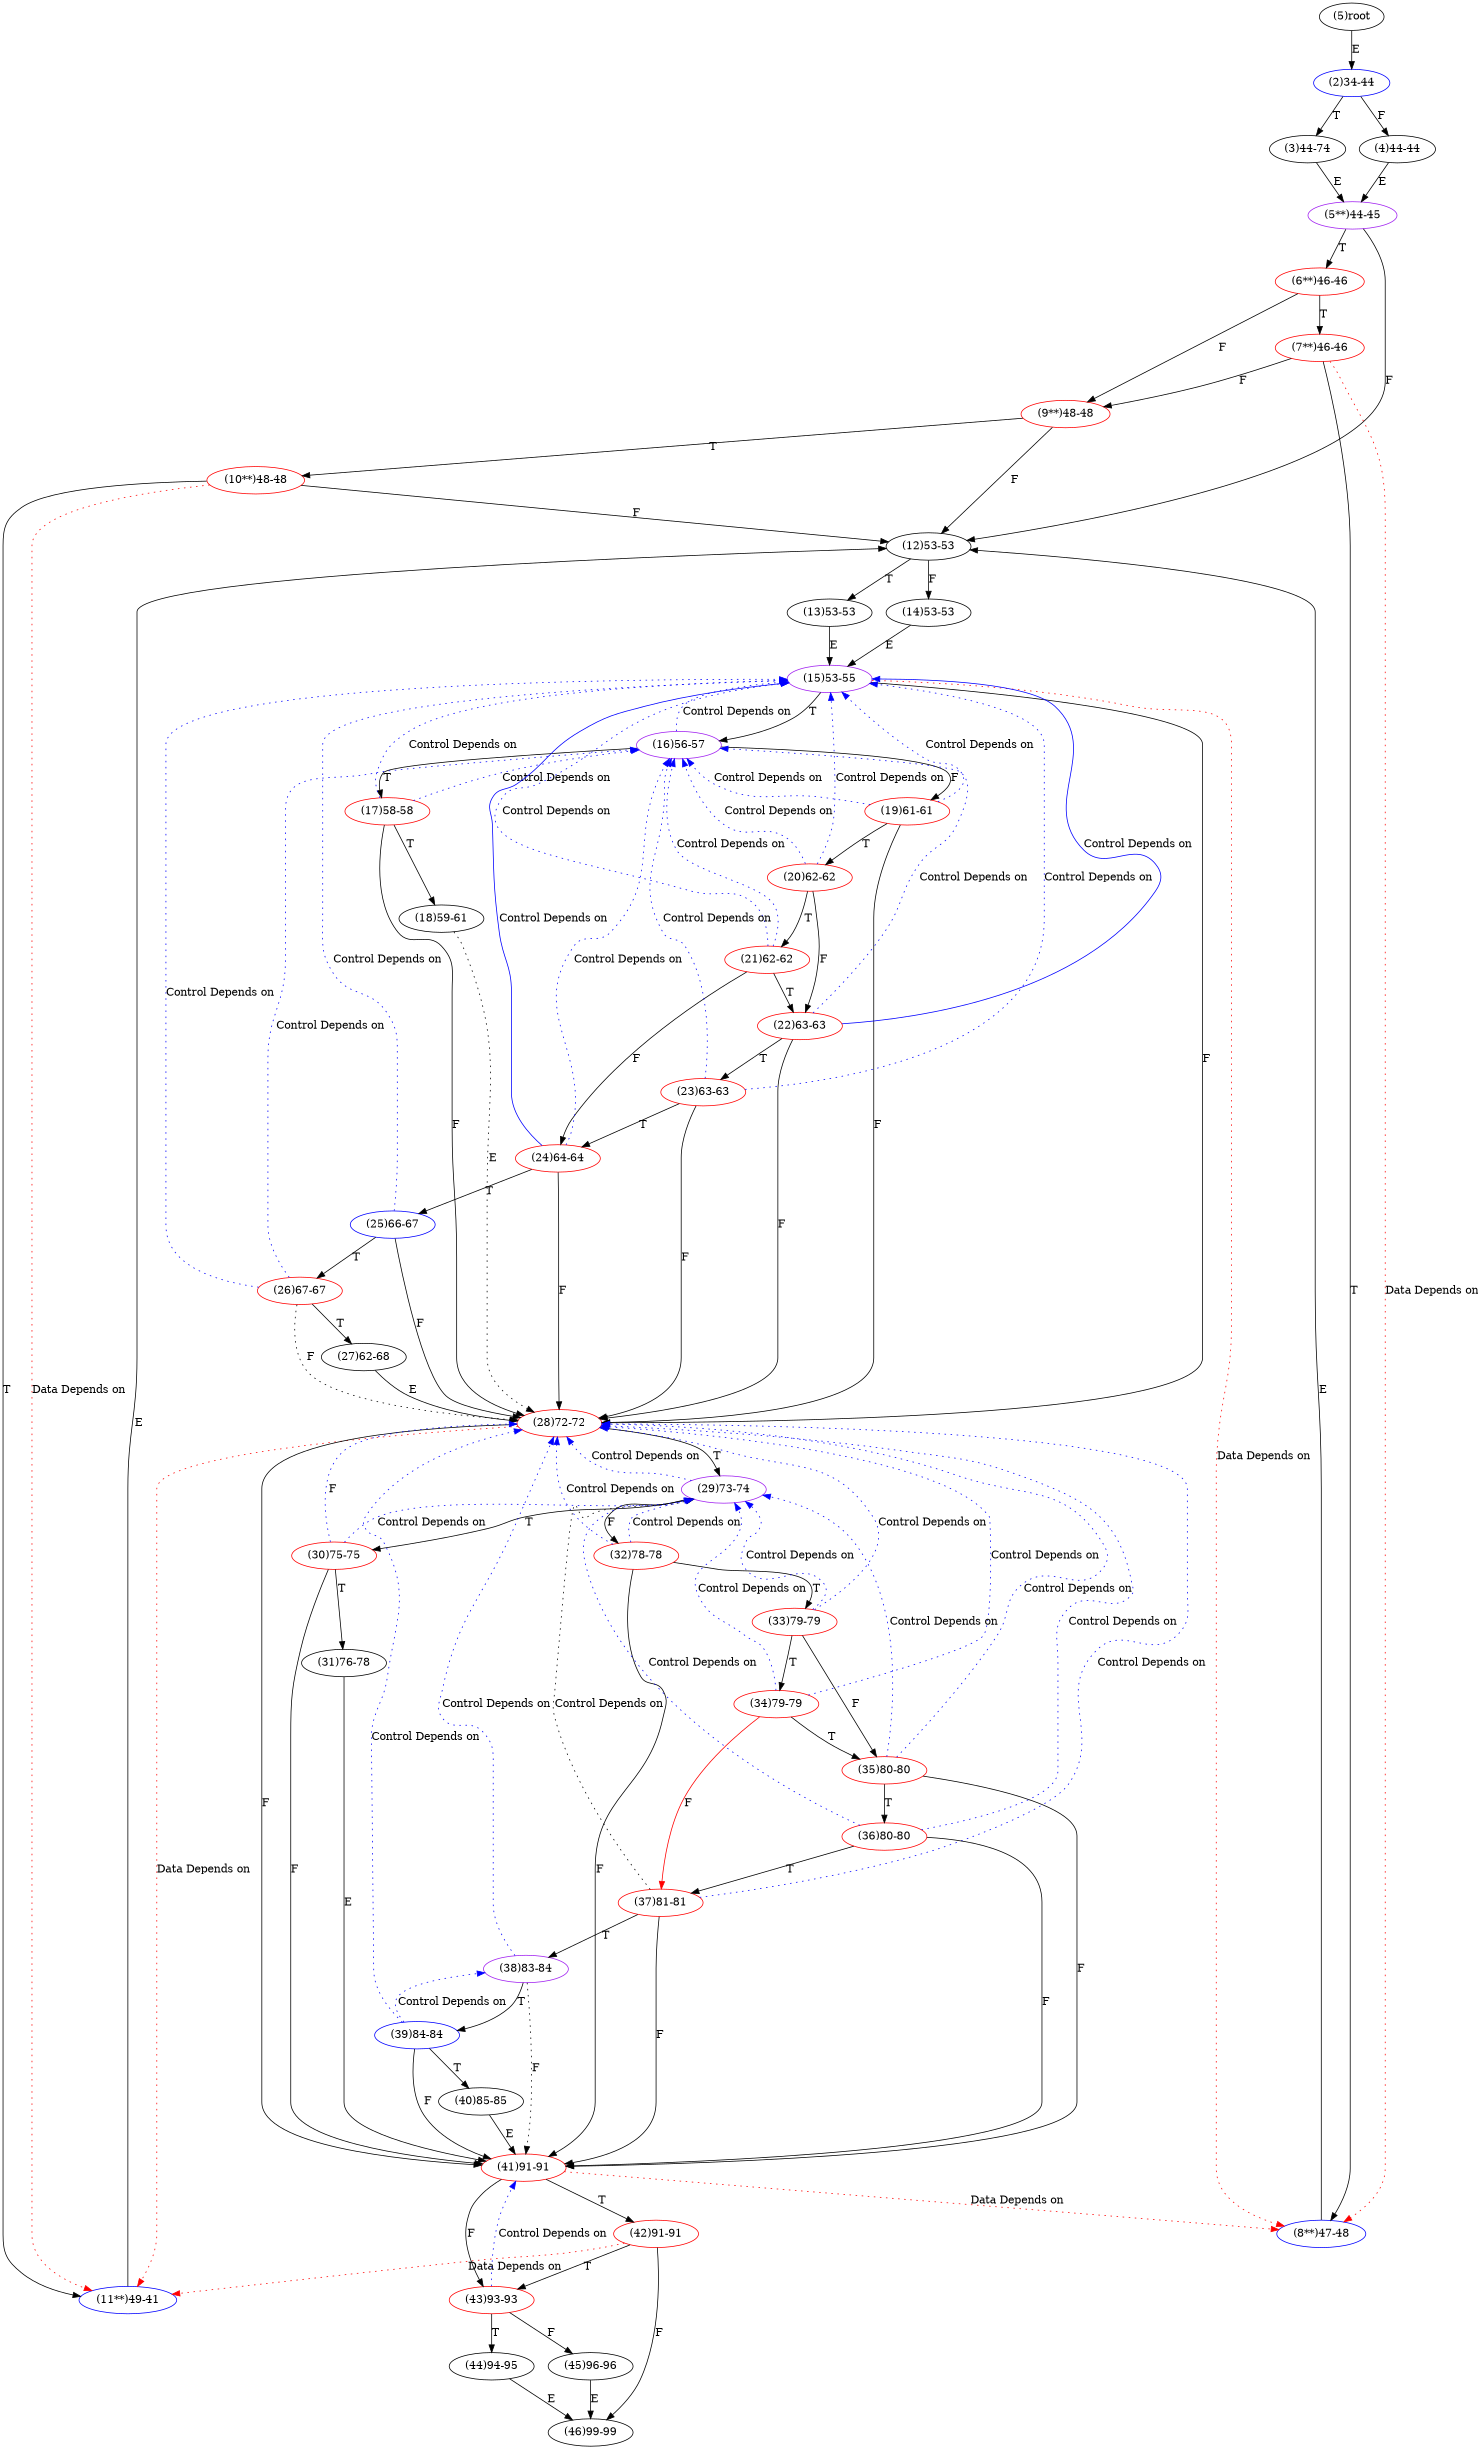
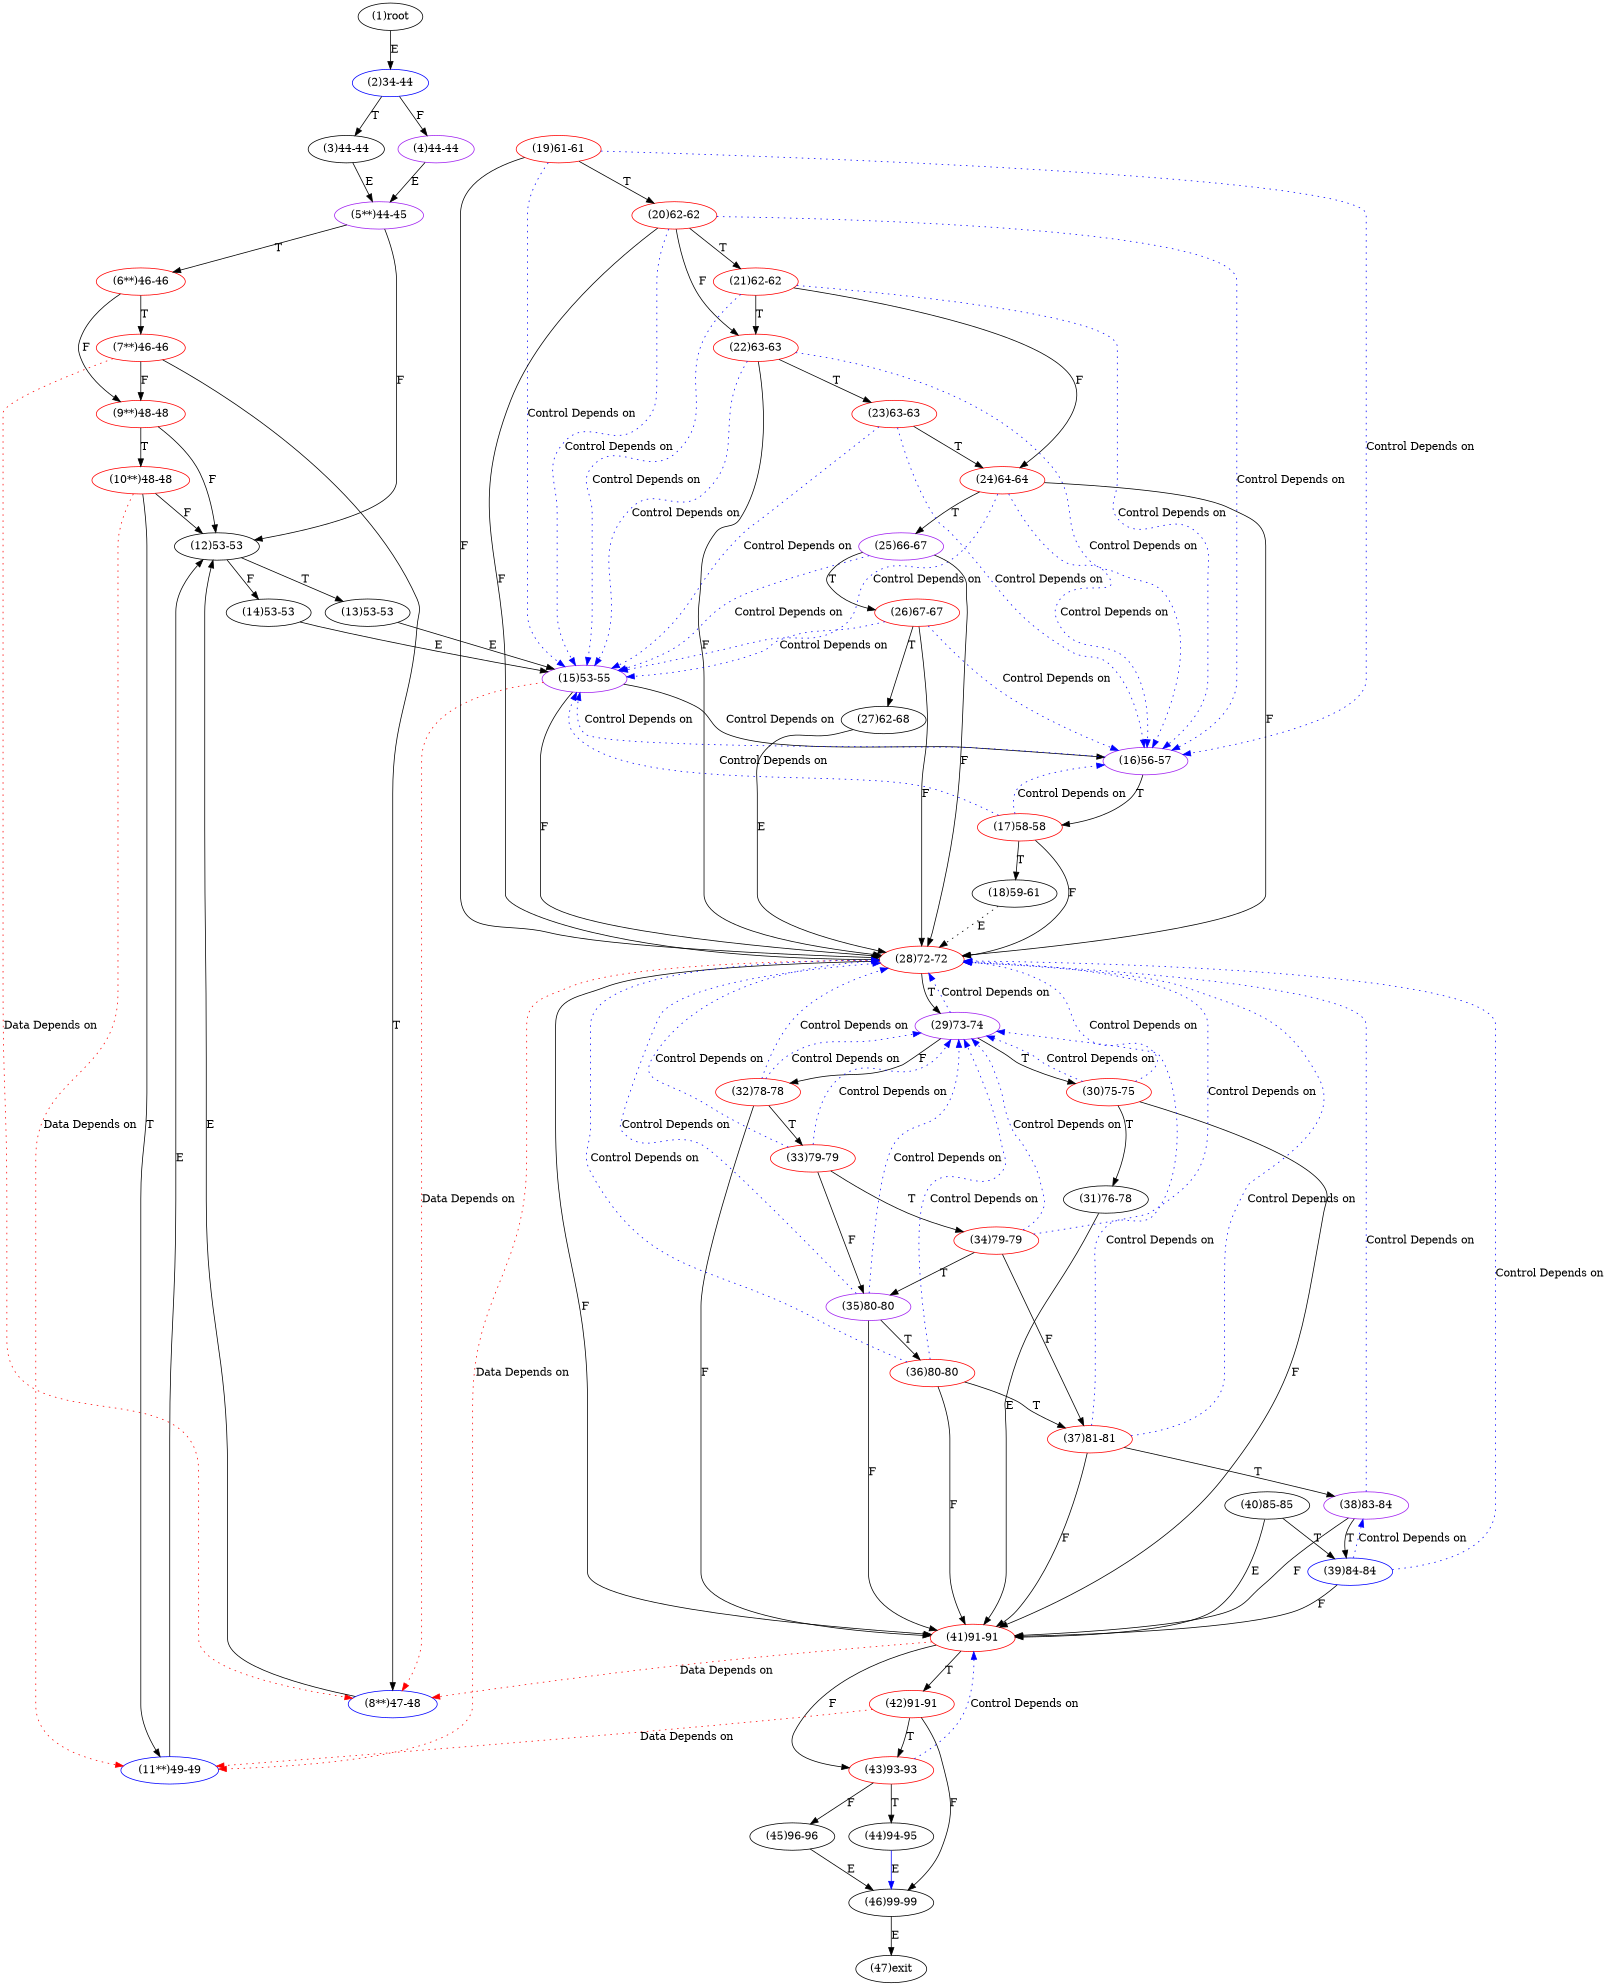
node "(5)root": label "(5)root" -> "(1)root"
node "(3)44-74": label "(3)44-74" -> "(3)44-44"
node "(4)44-44": color black -> purple
edge "(15)53-55" -> "(16)56-57": label "T" -> "Control Depends on"
edge "(16)56-57" -> "(19)61-61": removed, label "F"
edge "(24)64-64" -> "(15)53-55": style solid -> dotted
edge "(22)63-63" -> "(15)53-55": style solid -> dotted
node "(25)66-67": color blue -> purple
edge "(23)63-63" -> "(28)72-72": now "(20)62-62" -> "(28)72-72"
edge "(26)67-67" -> "(28)72-72": style dotted -> solid
edge "(30)75-75" -> "(28)72-72": label "F" -> "Control Depends on"
edge "(37)81-81" -> "(29)73-74": color black -> blue
node "(35)80-80": color red -> purple
edge "(34)79-79" -> "(37)81-81": color red -> black
node "(47)exit": added
edge "(38)83-84" -> "(41)91-91": style dotted -> solid
edge "(39)84-84" -> "(40)85-85": reversed
node "(11**)49-41": label "(11**)49-41" -> "(11**)49-49"
edge "(44)94-95" -> "(46)99-99": color black -> blue
